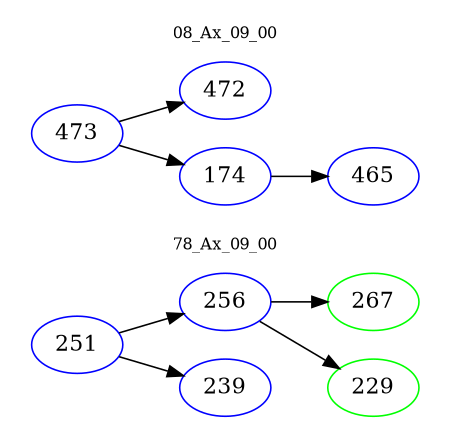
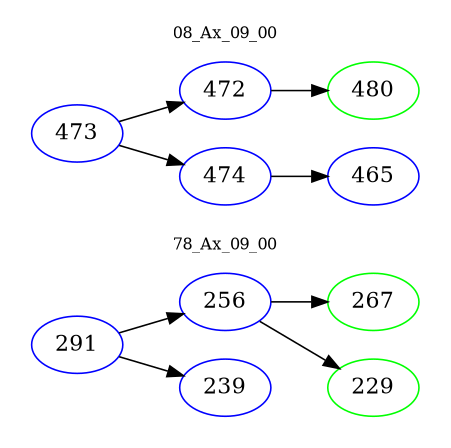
node "480": added
node "174": label "174" -> "474"
node "251": label "251" -> "291"
